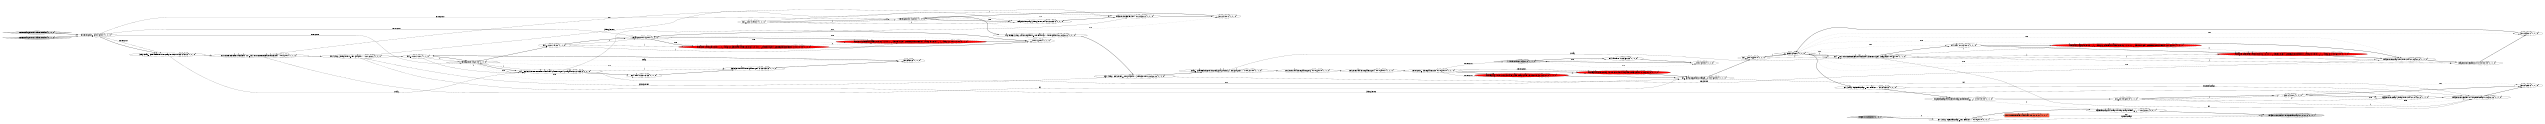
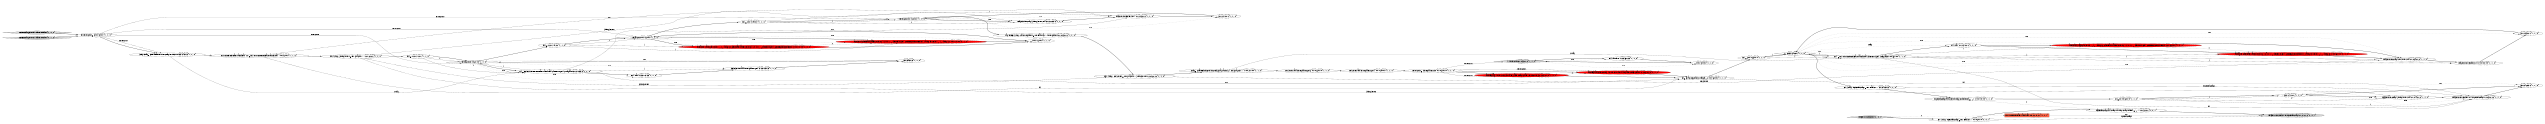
edge "i < serverCount@@@15@@@['1', '1', '0']" -> "int i = 0@@@19@@@['1', '1', '0']": added
edge "i < 5@@@34@@@['1', '1', '0']" -> "mt(i(.start()@@@37@@@['1', '1', '0']": label "true" -> "config"
edge "++i@@@9@@@['1', '1', '0']" -> "int i = 0@@@7@@@['1', '1', '0']": now "++i@@@9@@@['1', '1', '0']" -> "i < serverCount@@@8@@@['1', '1', '0']"
edge "i < serverCount@@@8@@@['1', '1', '0']" -> "++i@@@9@@@['1', '1', '0']": label "config" -> "true"
